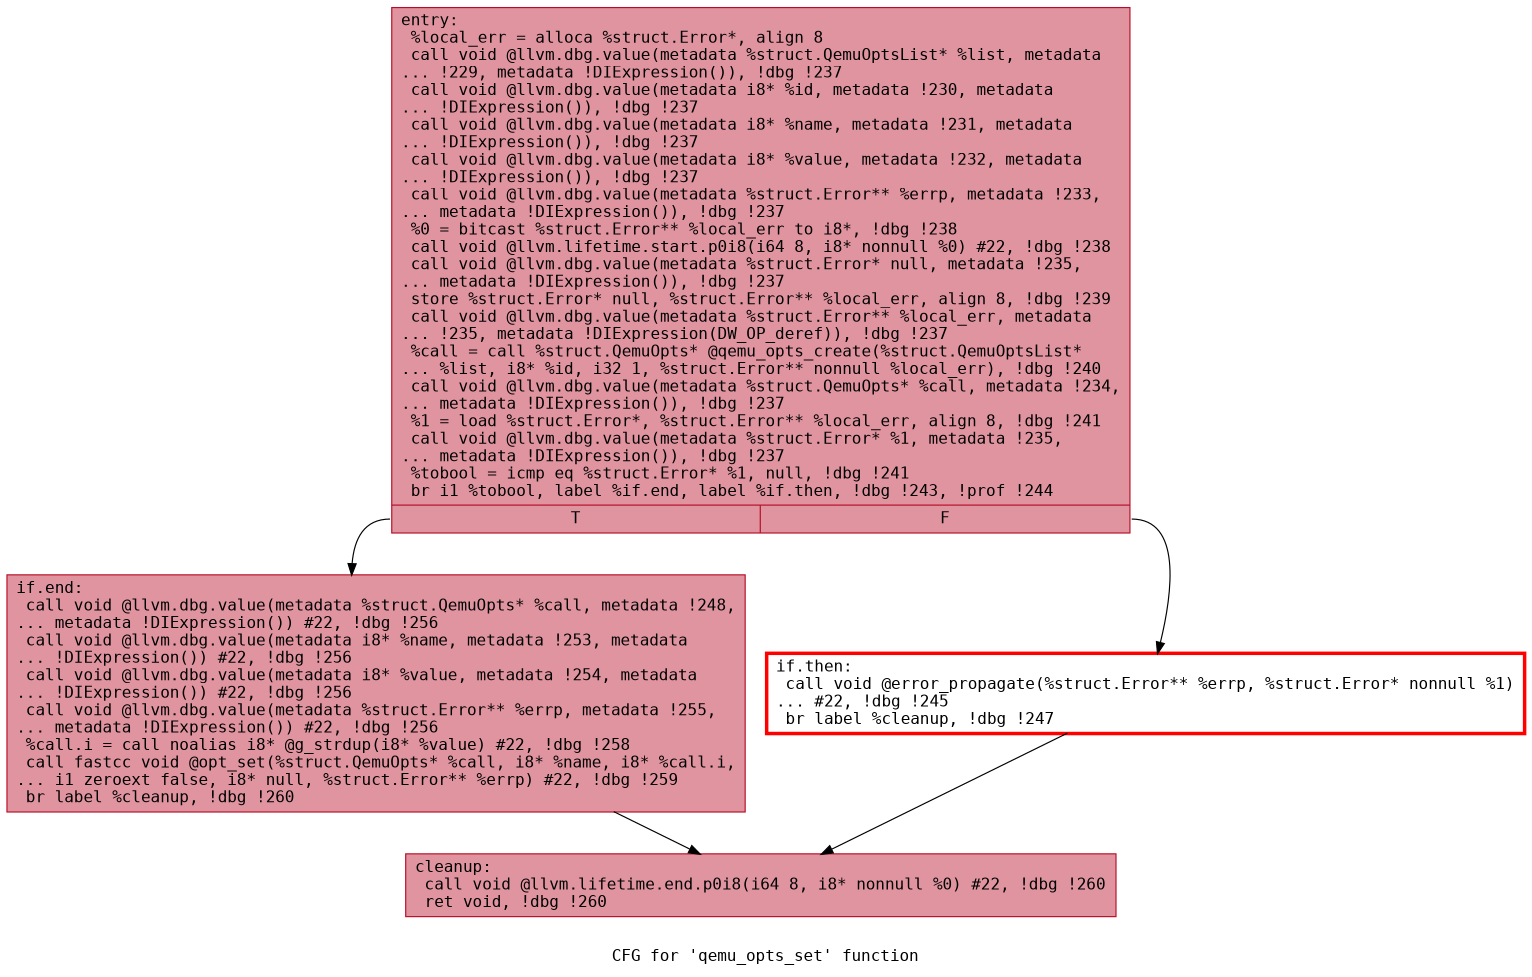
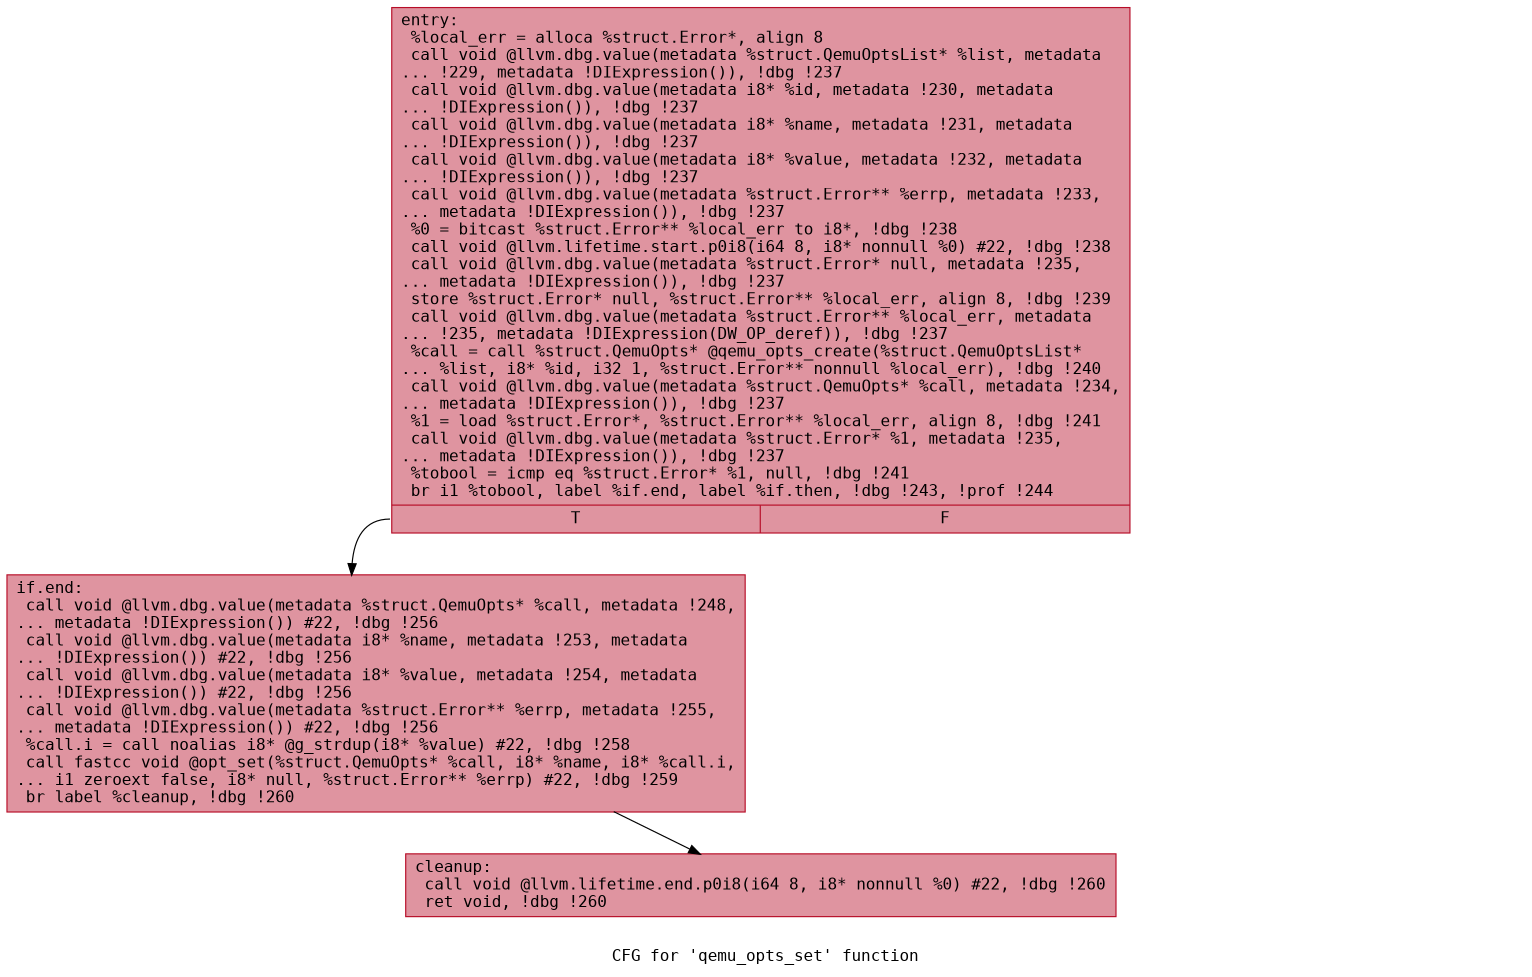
node "if.then:": removed
